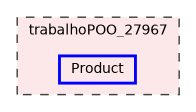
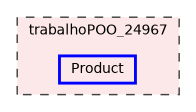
cluster "trabalhoPOO_27967": label "trabalhoPOO_27967" -> "trabalhoPOO_24967"
